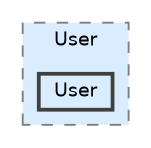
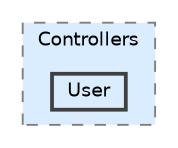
cluster "User": label "User" -> "Controllers"
